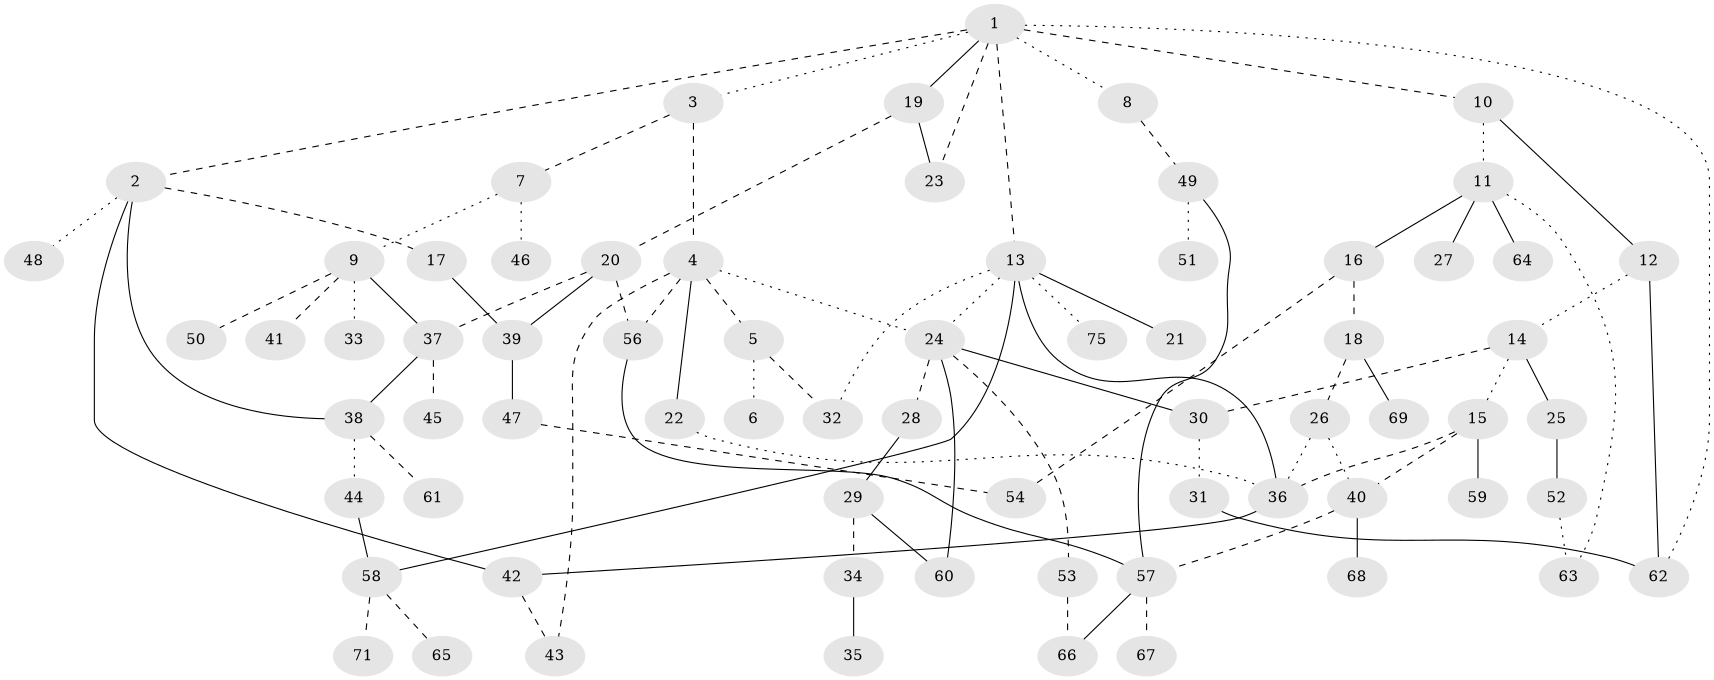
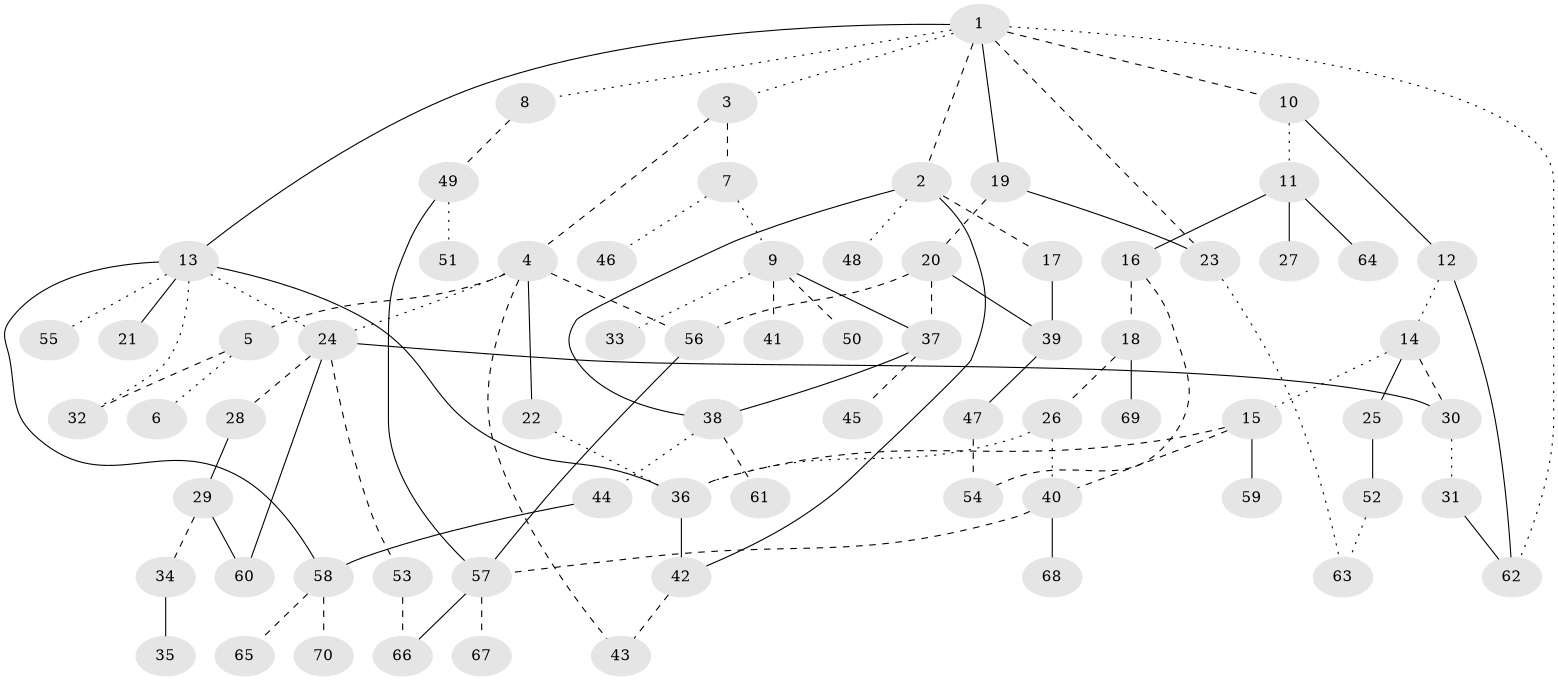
edge "1" -- "13": style dashed -> solid
node "75": label "75" -> "55"
edge "11" -- "63": now "23" -- "63"
node "71": label "71" -> "70"
